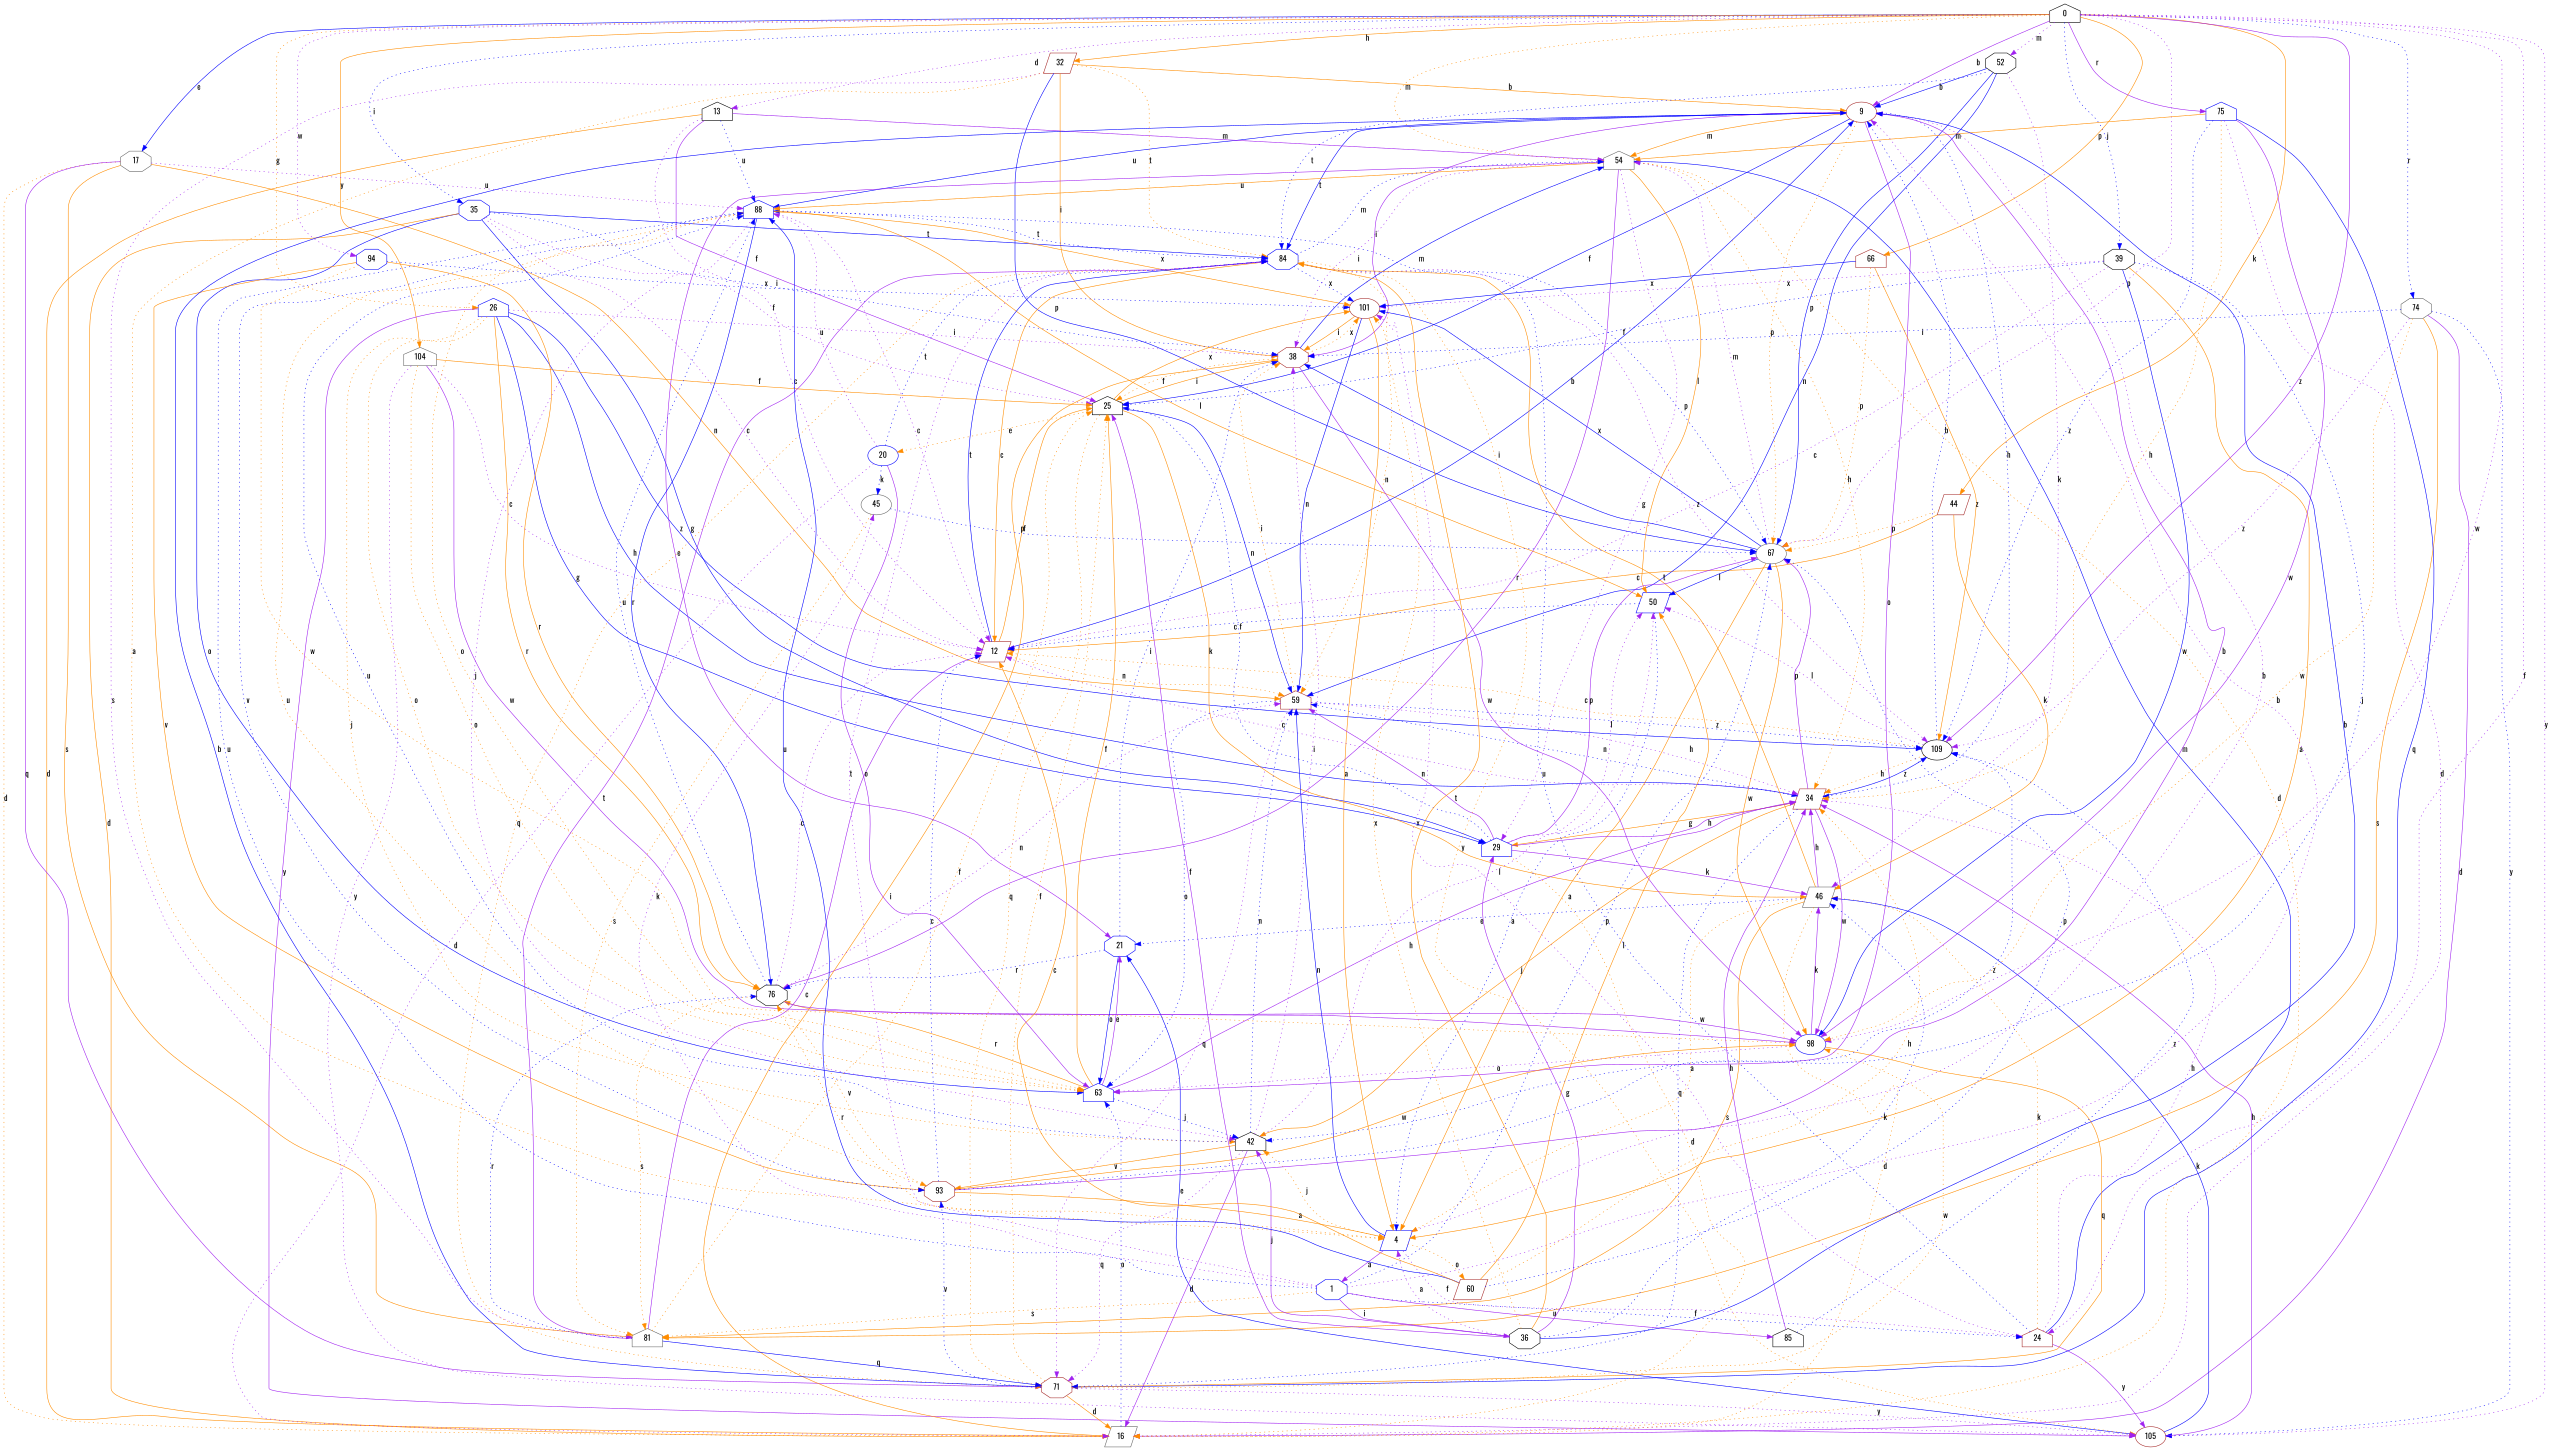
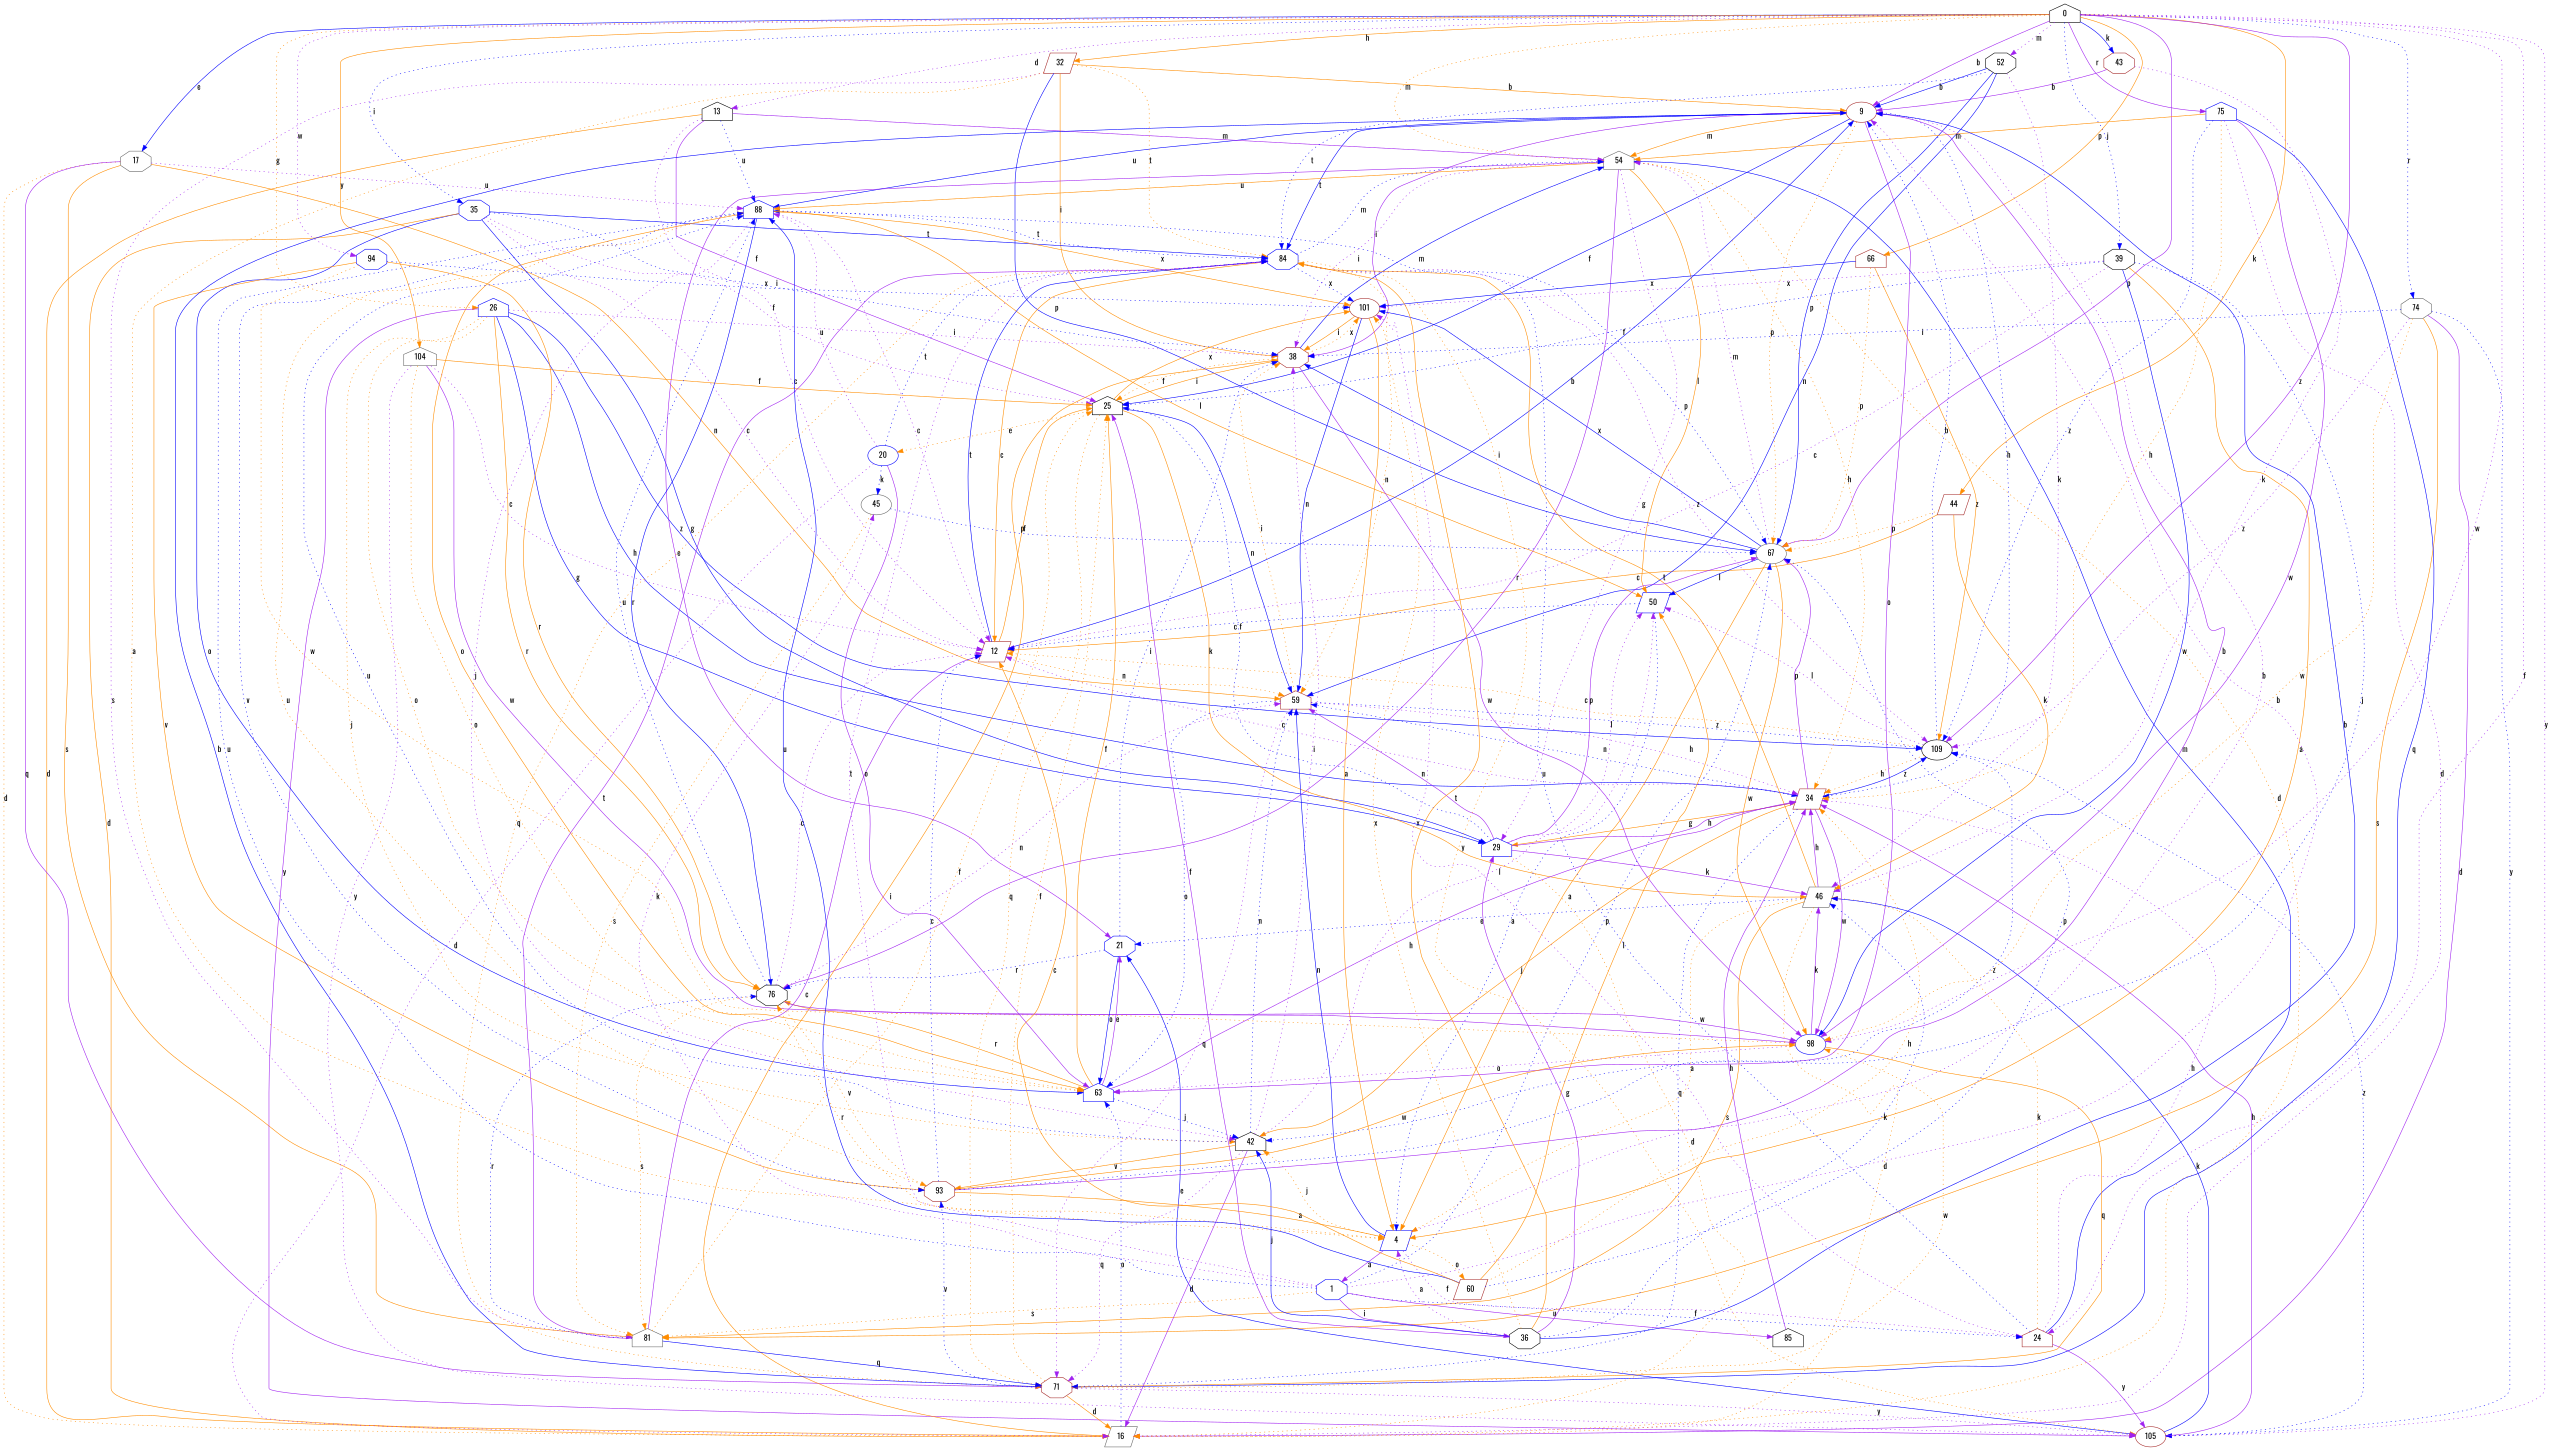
node "43": added
edge "0" -> "67": style dotted -> solid
edge "88" -> "63": style dotted -> solid
edge "85" -> "109": now "105" -> "109"
edge "36" -> "42": color purple -> blue
